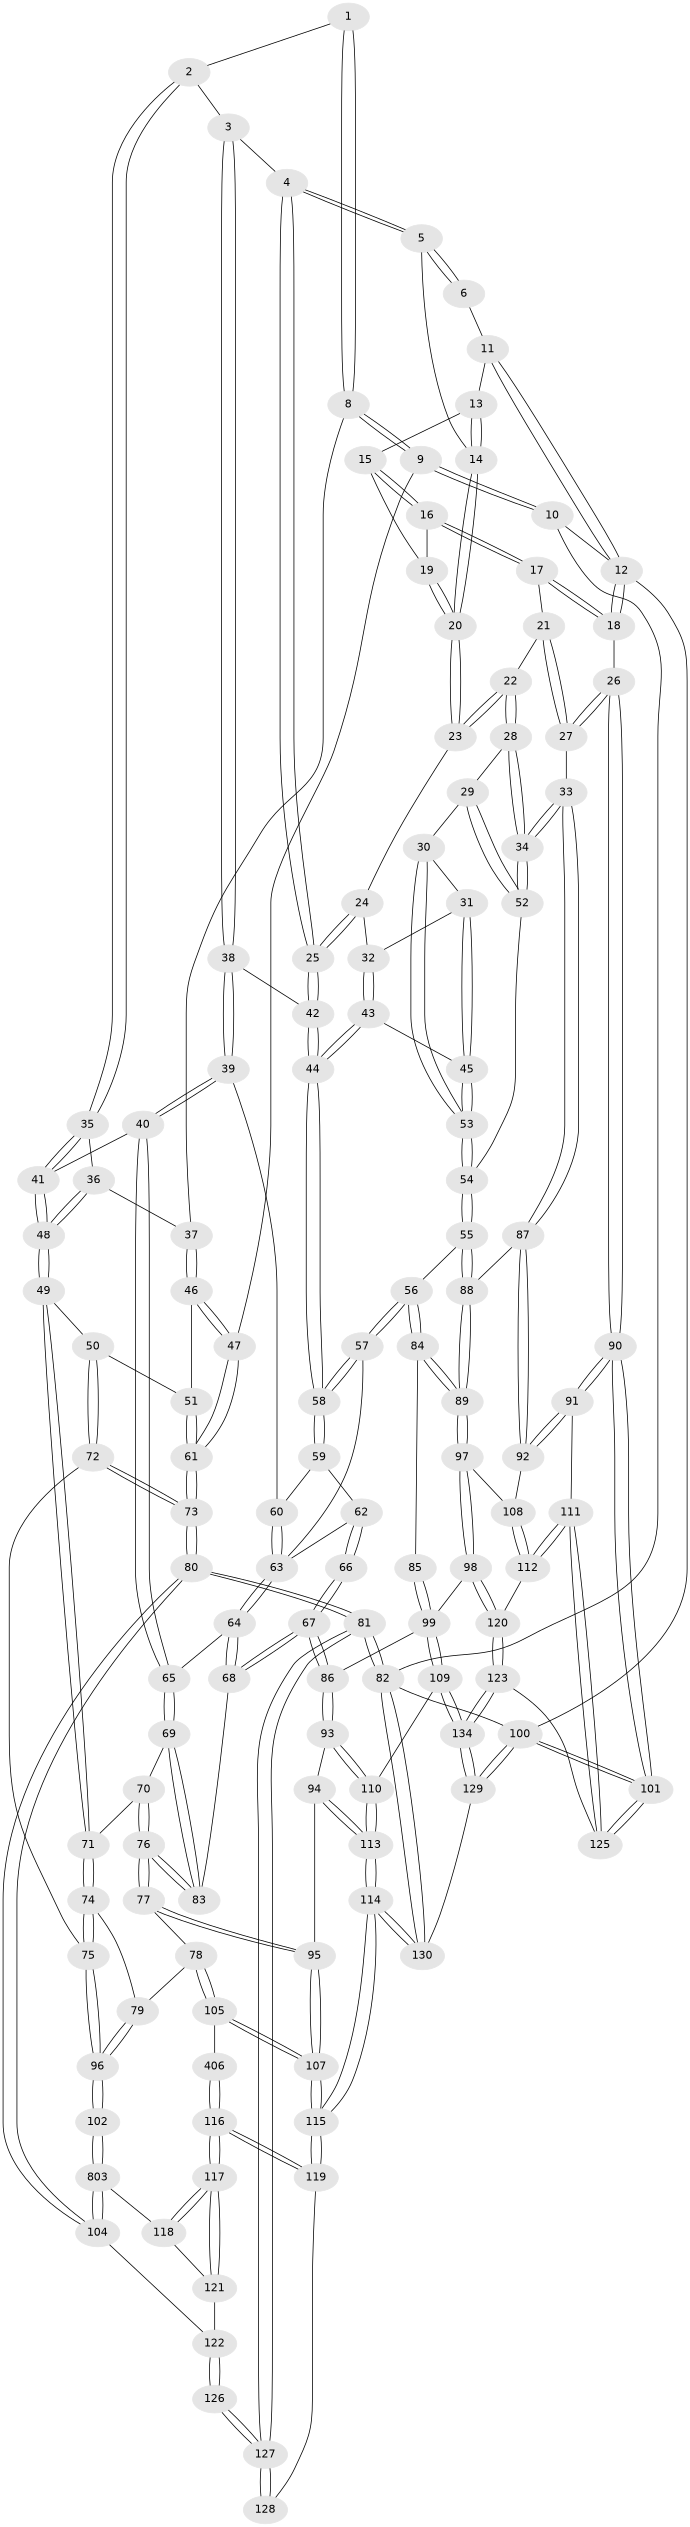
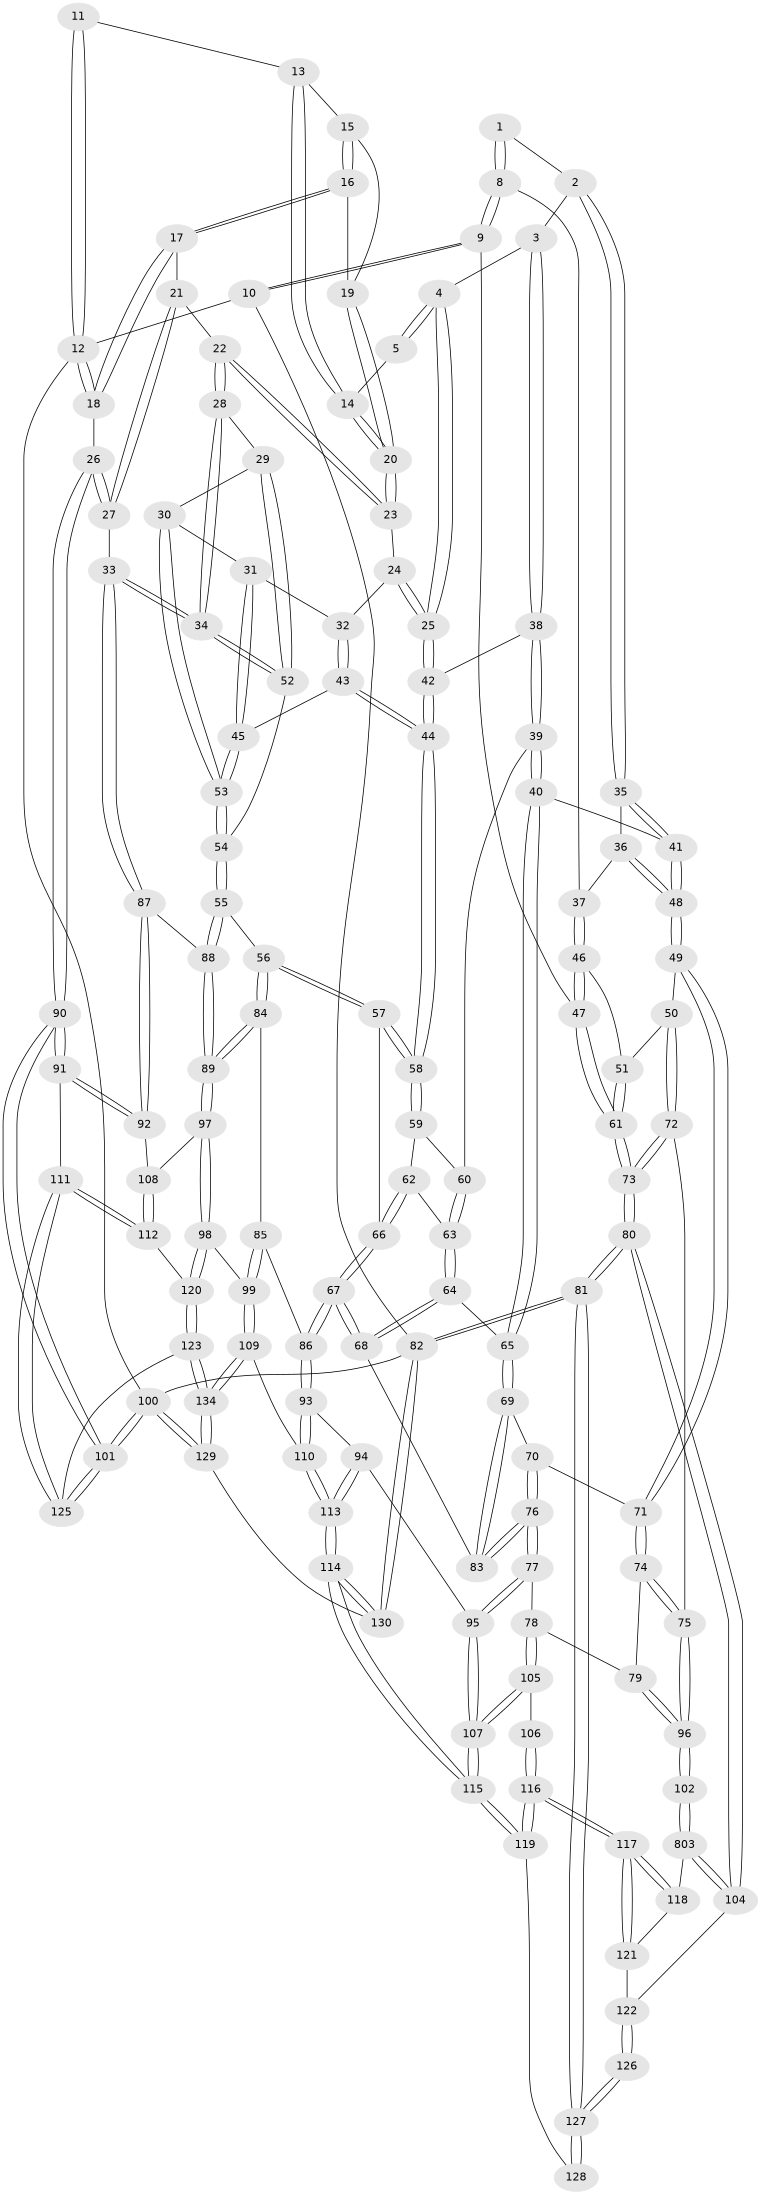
node "6": removed
edge "57" -- "63": now "57" -- "66"
edge "99" -- "86": now "85" -- "86"
node "406": label "406" -> "106"
